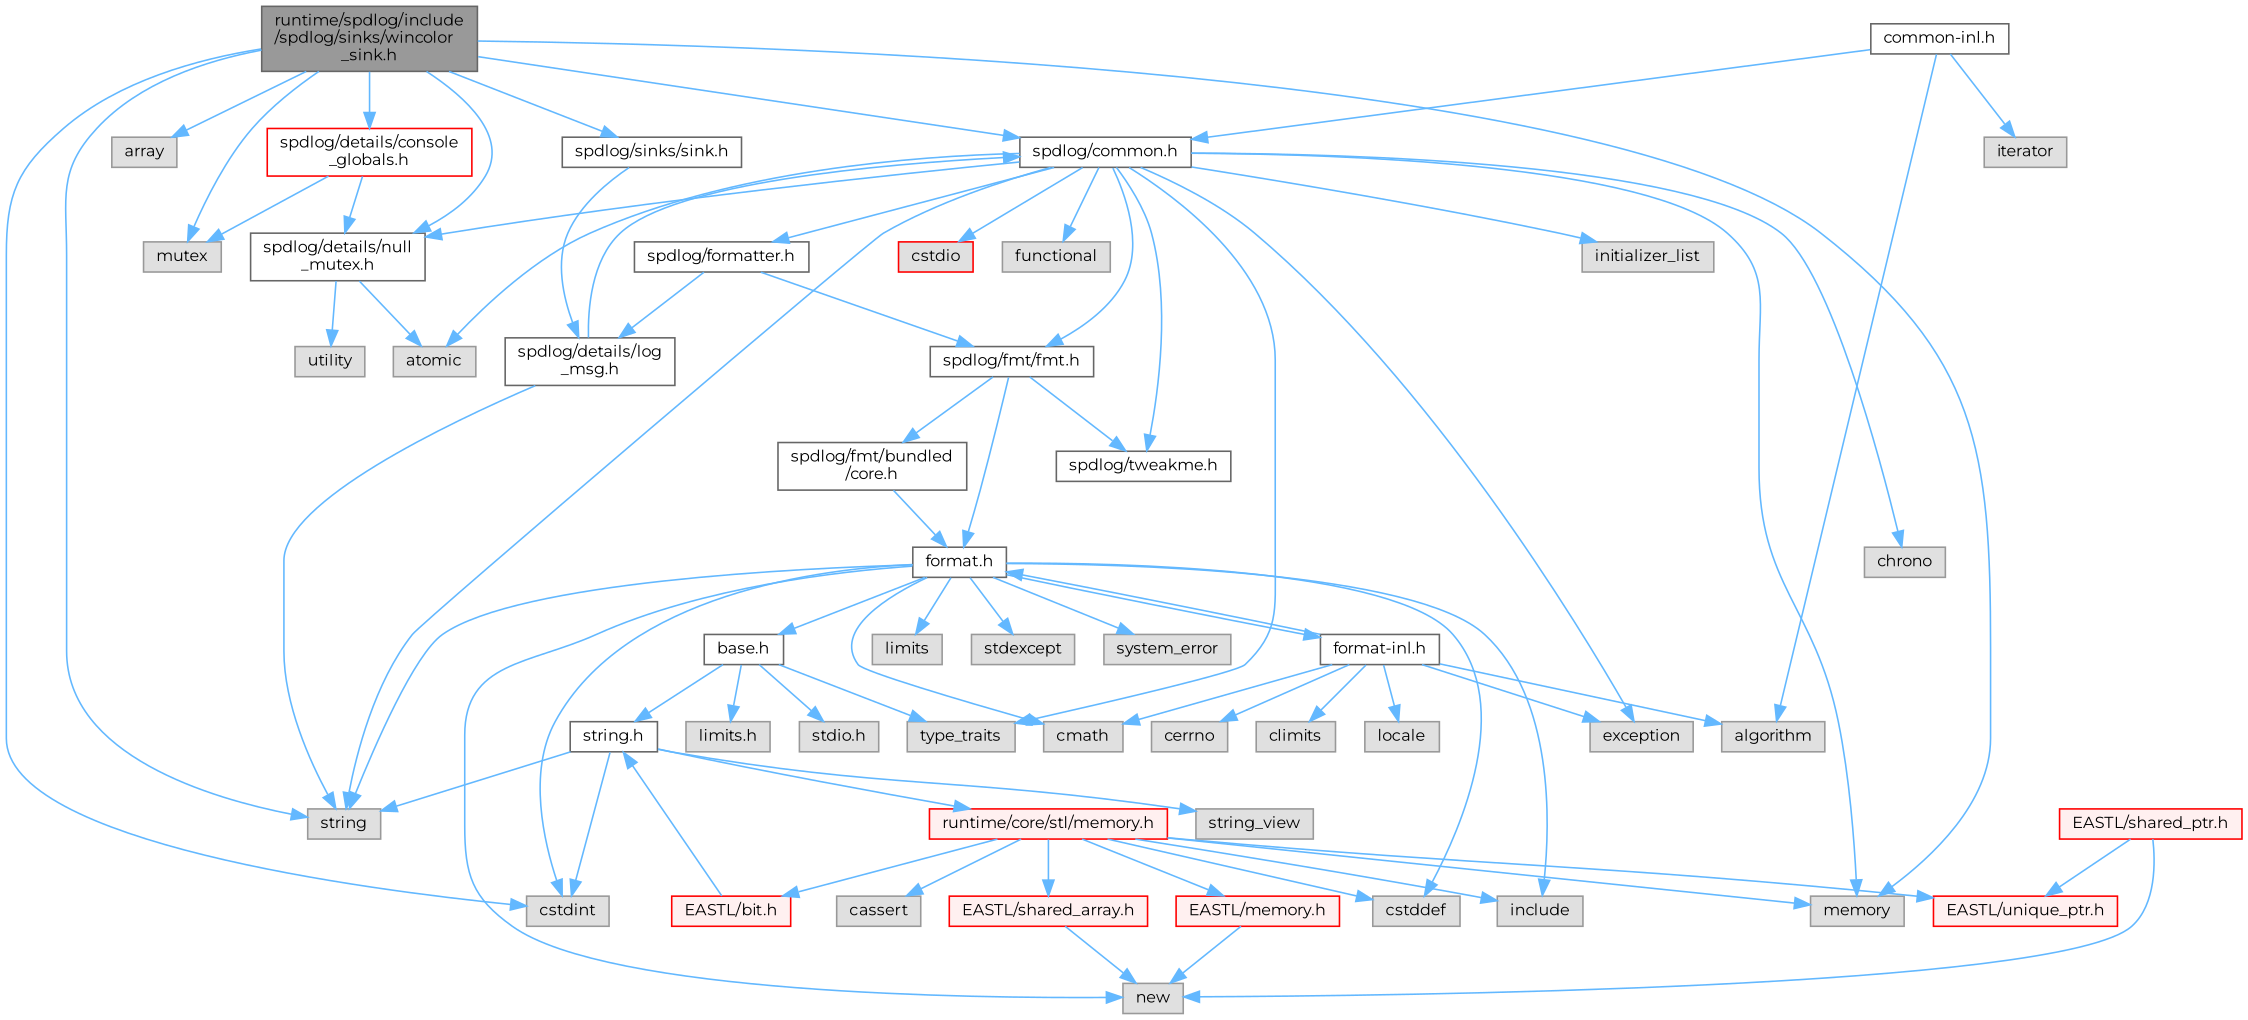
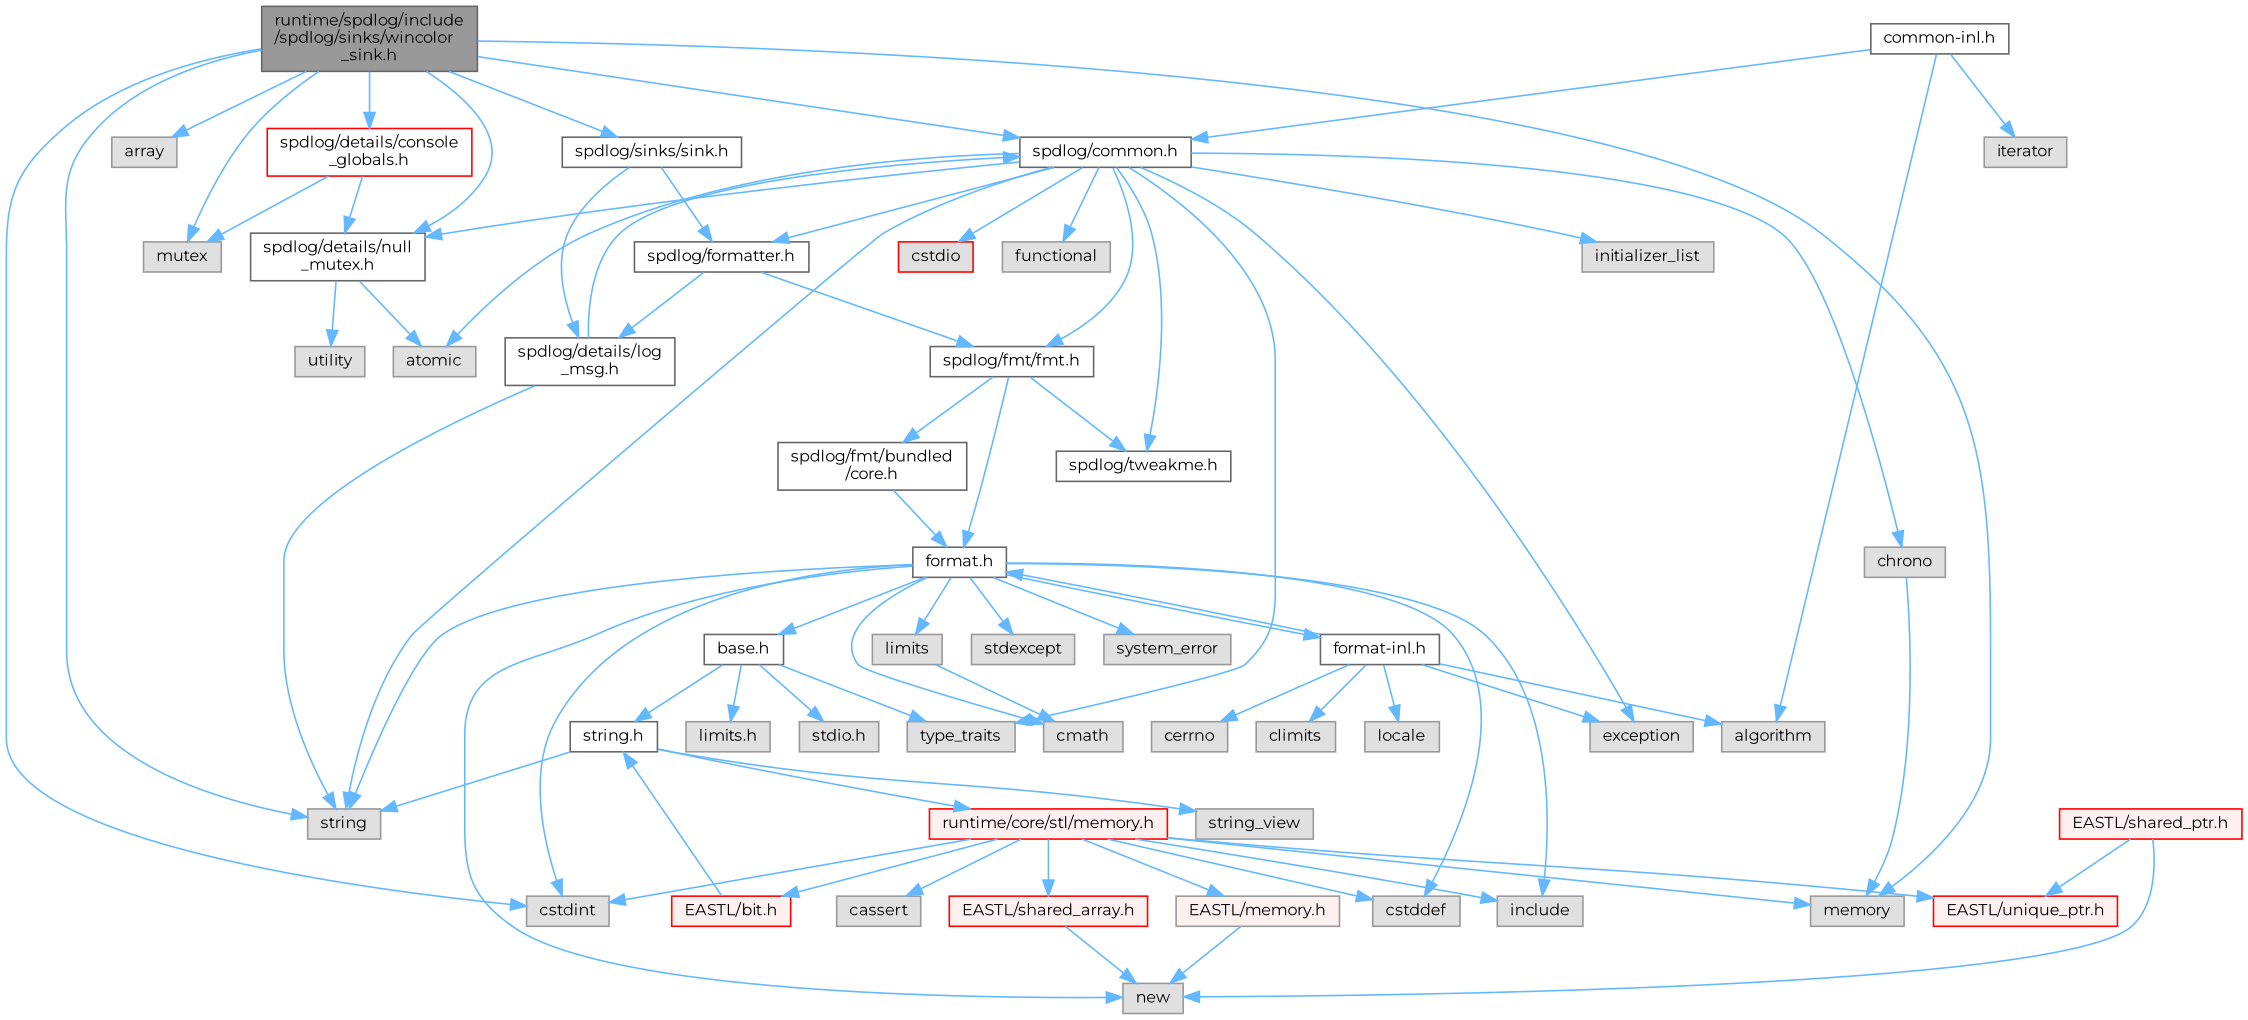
edge "spdlog/sinks/sink.h" -> "spdlog/formatter.h": added
edge "spdlog/common.h" -> "memory": now "chrono" -> "memory"
edge "format-inl.h" -> "cmath": now "limits" -> "cmath"
edge "string.h" -> "cstdint": now "runtime/core/stl/memory.h" -> "cstdint"
node "EASTL/memory.h": color red -> grey60
